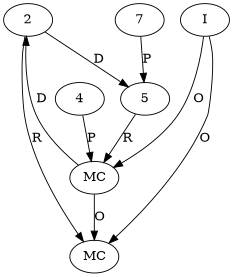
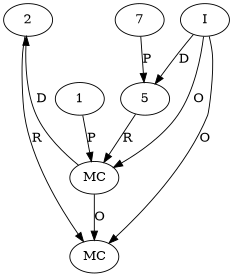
edge "2" -> "5": now "I" -> "5"
node "4": label "4" -> "1"
